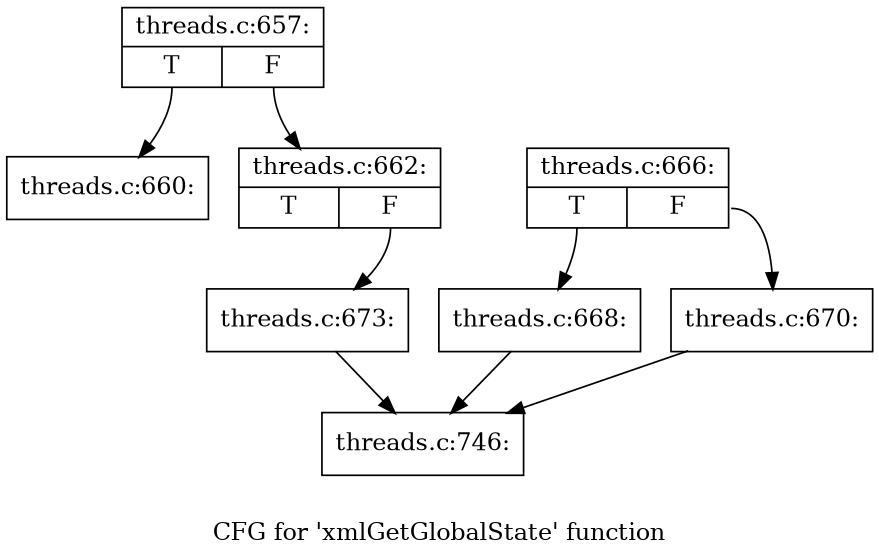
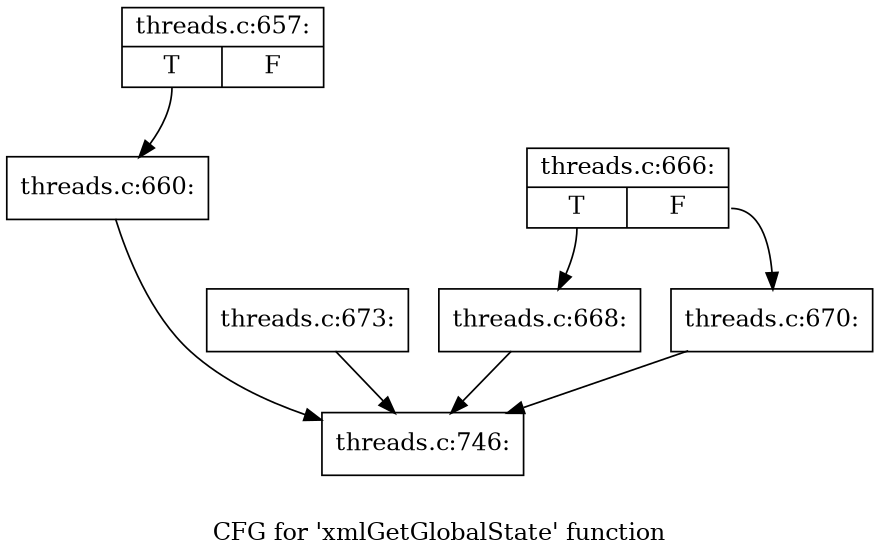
node "threads.c:662:": removed
edge "threads.c:660:" -> "threads.c:746:": added
